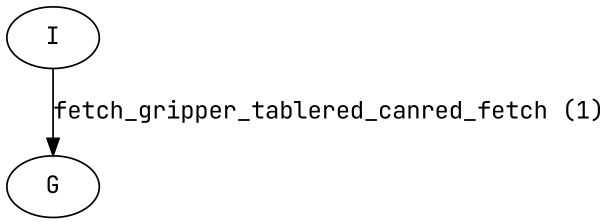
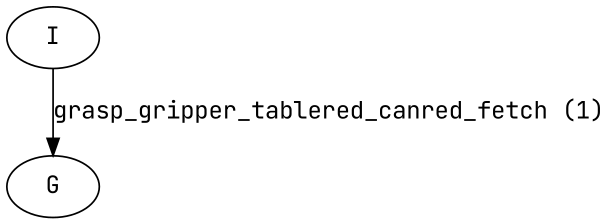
edge "I" -> "G": label "fetch_gripper_tablered_canred_fetch (1)" -> "grasp_gripper_tablered_canred_fetch (1)"
